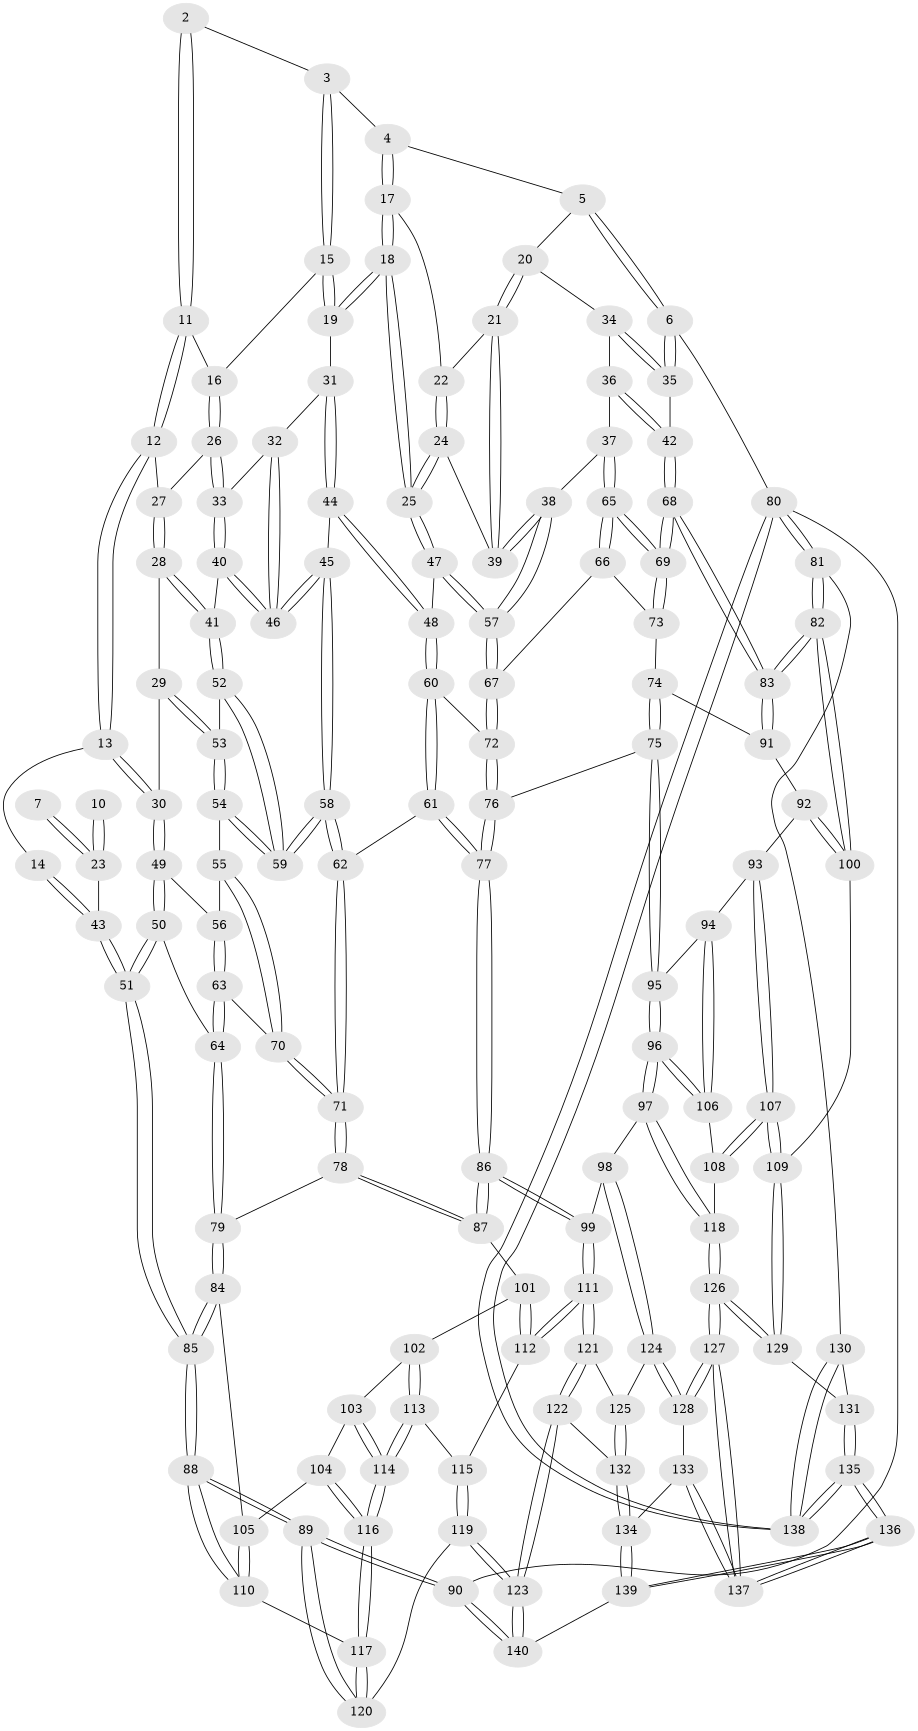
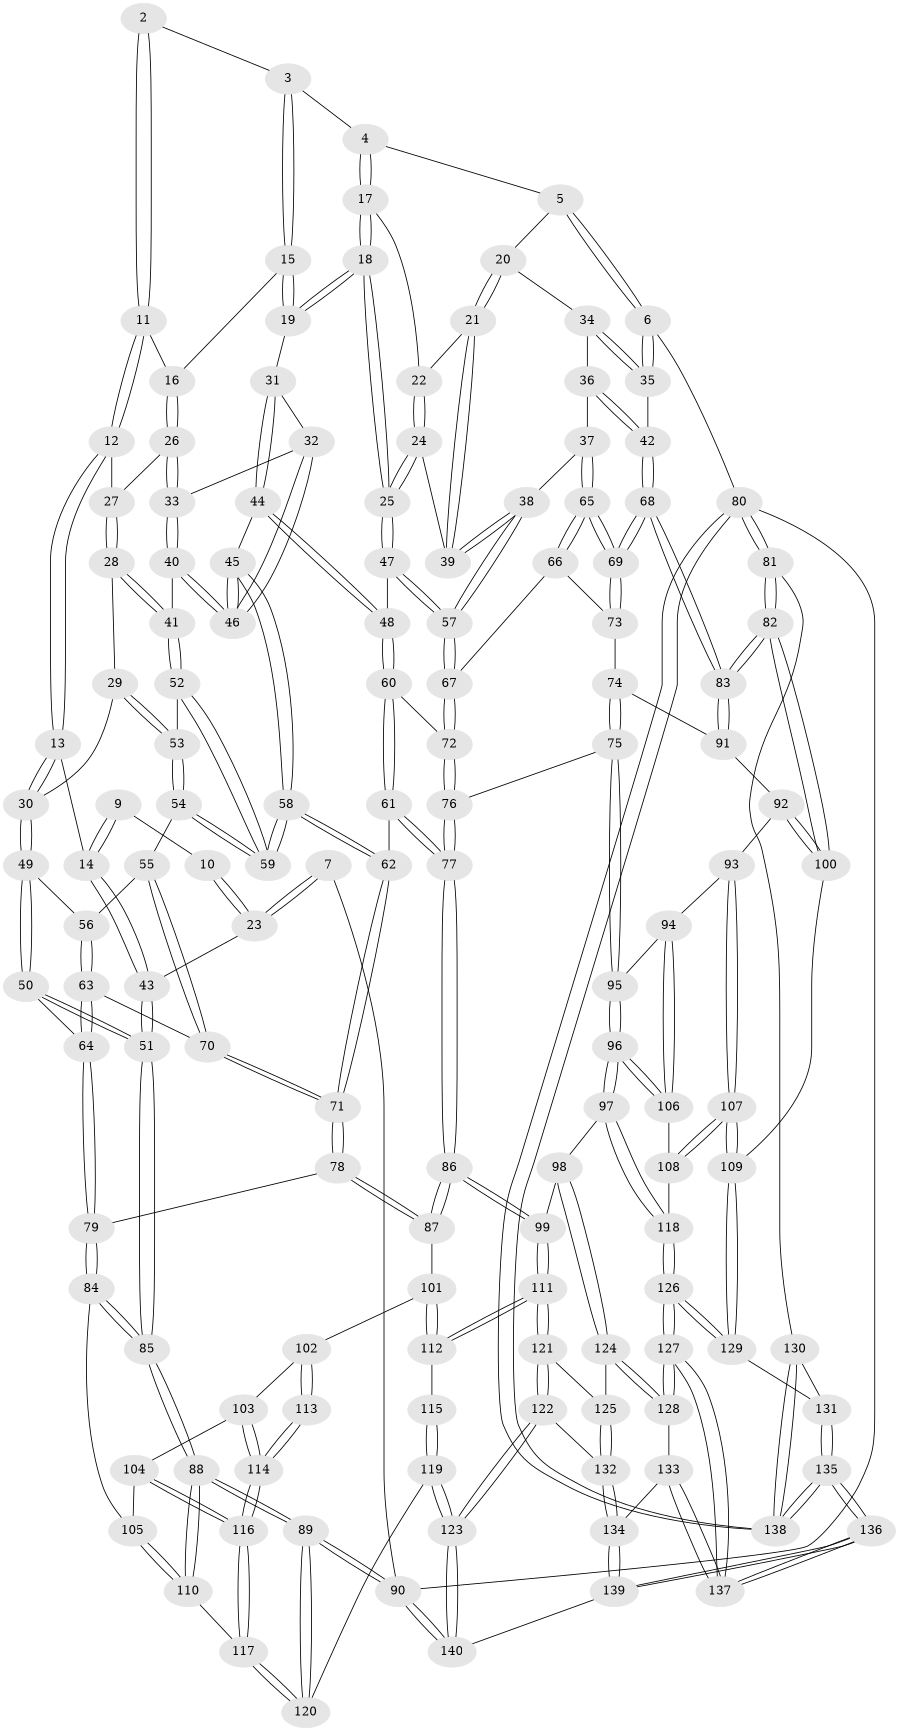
node "9": added
edge "7" -- "90": added
edge "113" -- "115": removed
